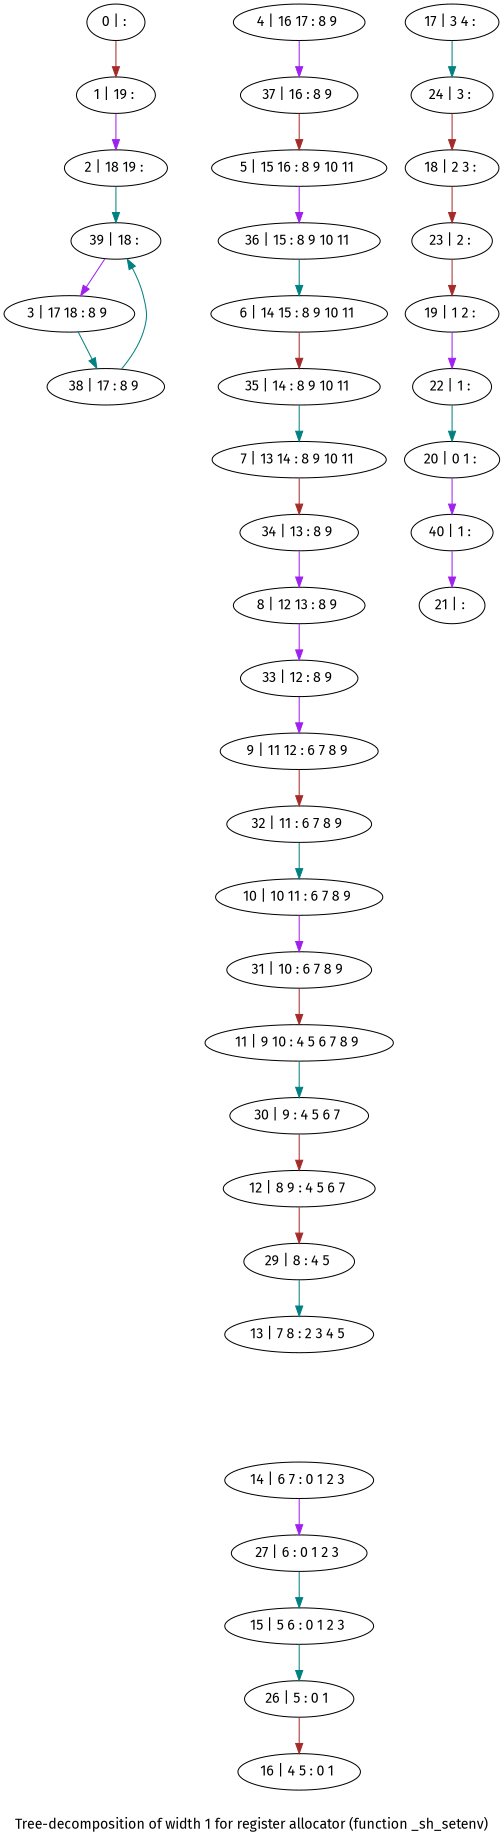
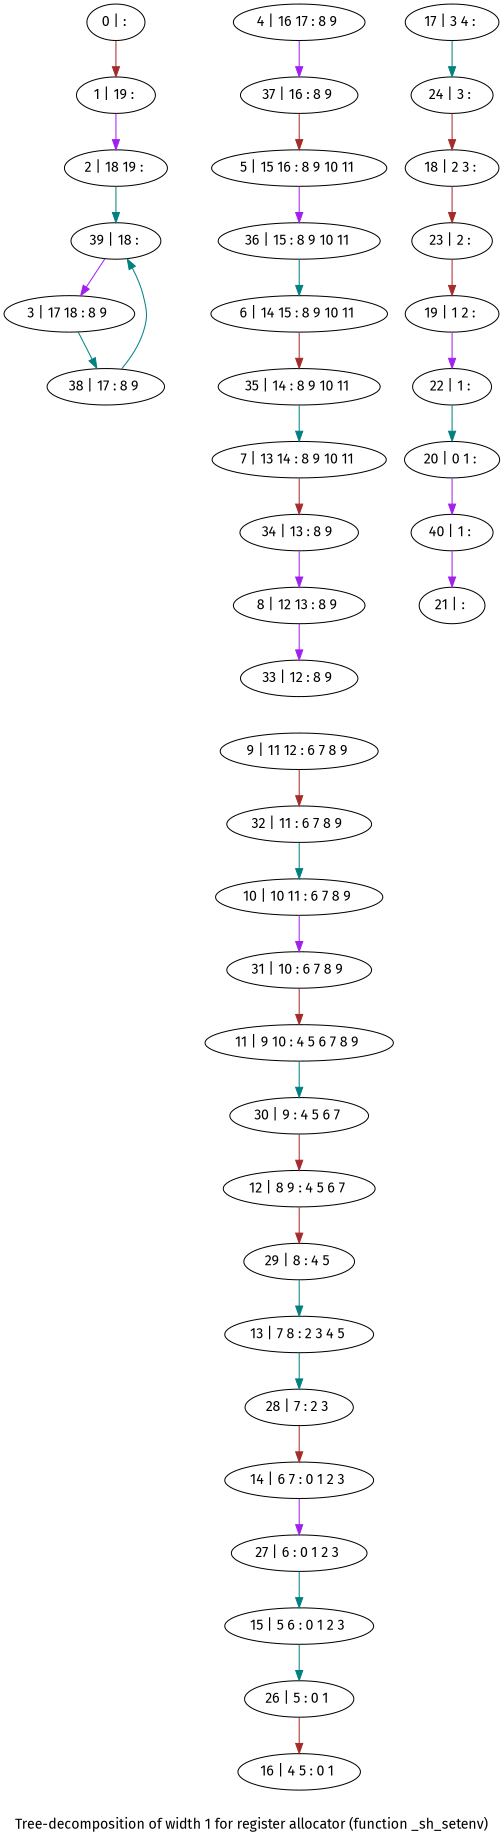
edge "33 | 12 : 8 9" -> "9 | 11 12 : 6 7 8 9": removed
node "28 | 7 : 2 3": added
